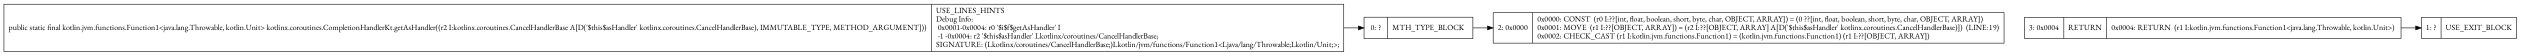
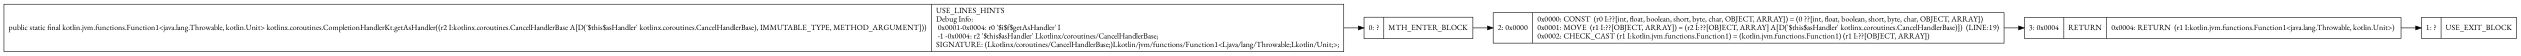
node "0: ?": text "MTH_TYPE_BLOCK" -> "MTH_ENTER_BLOCK"
edge "2: 0x0000" -> "3: 0x0004": added
